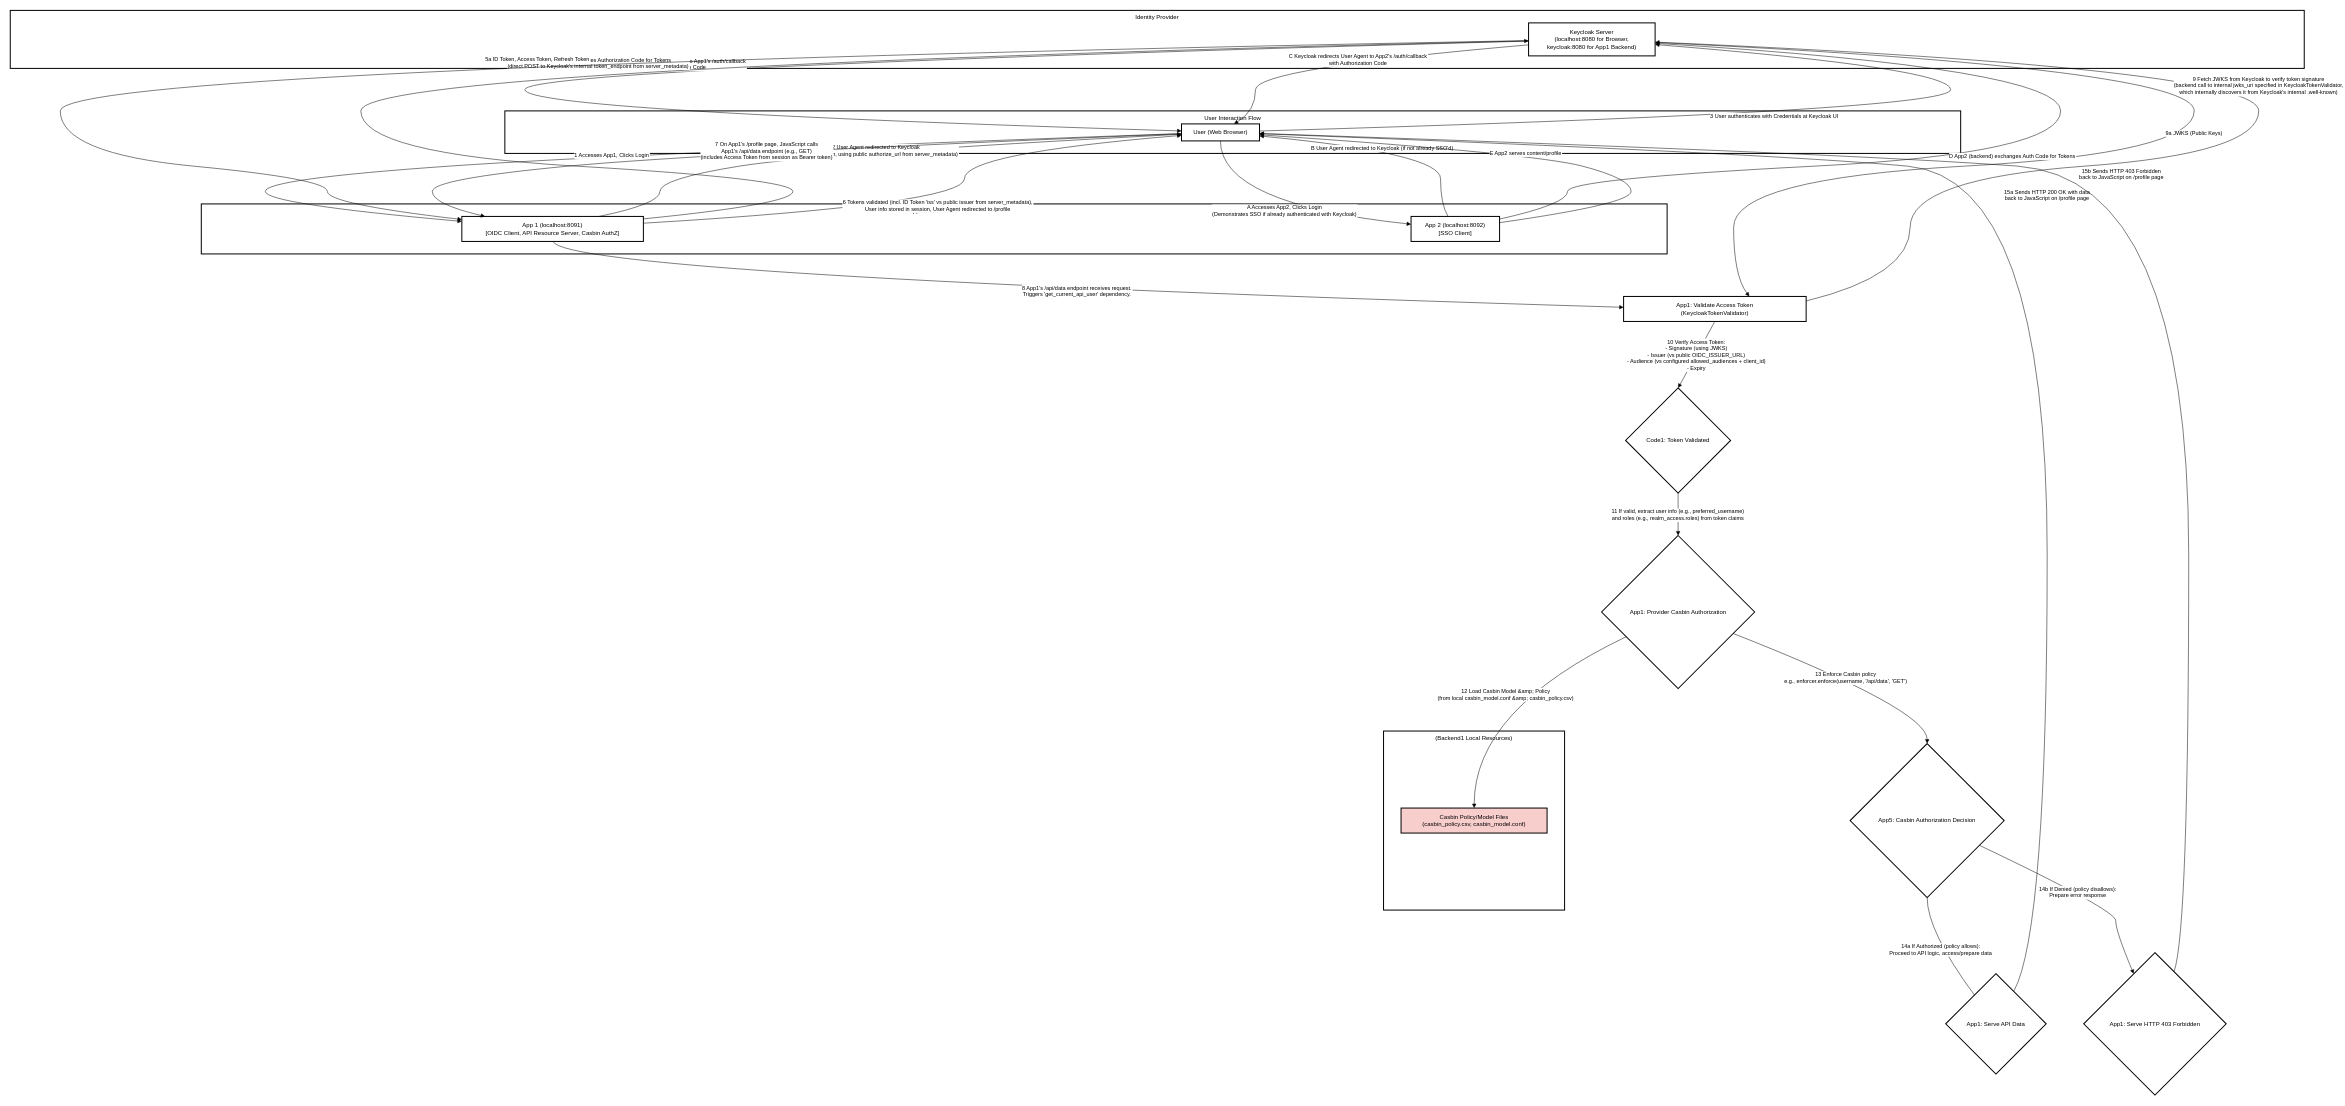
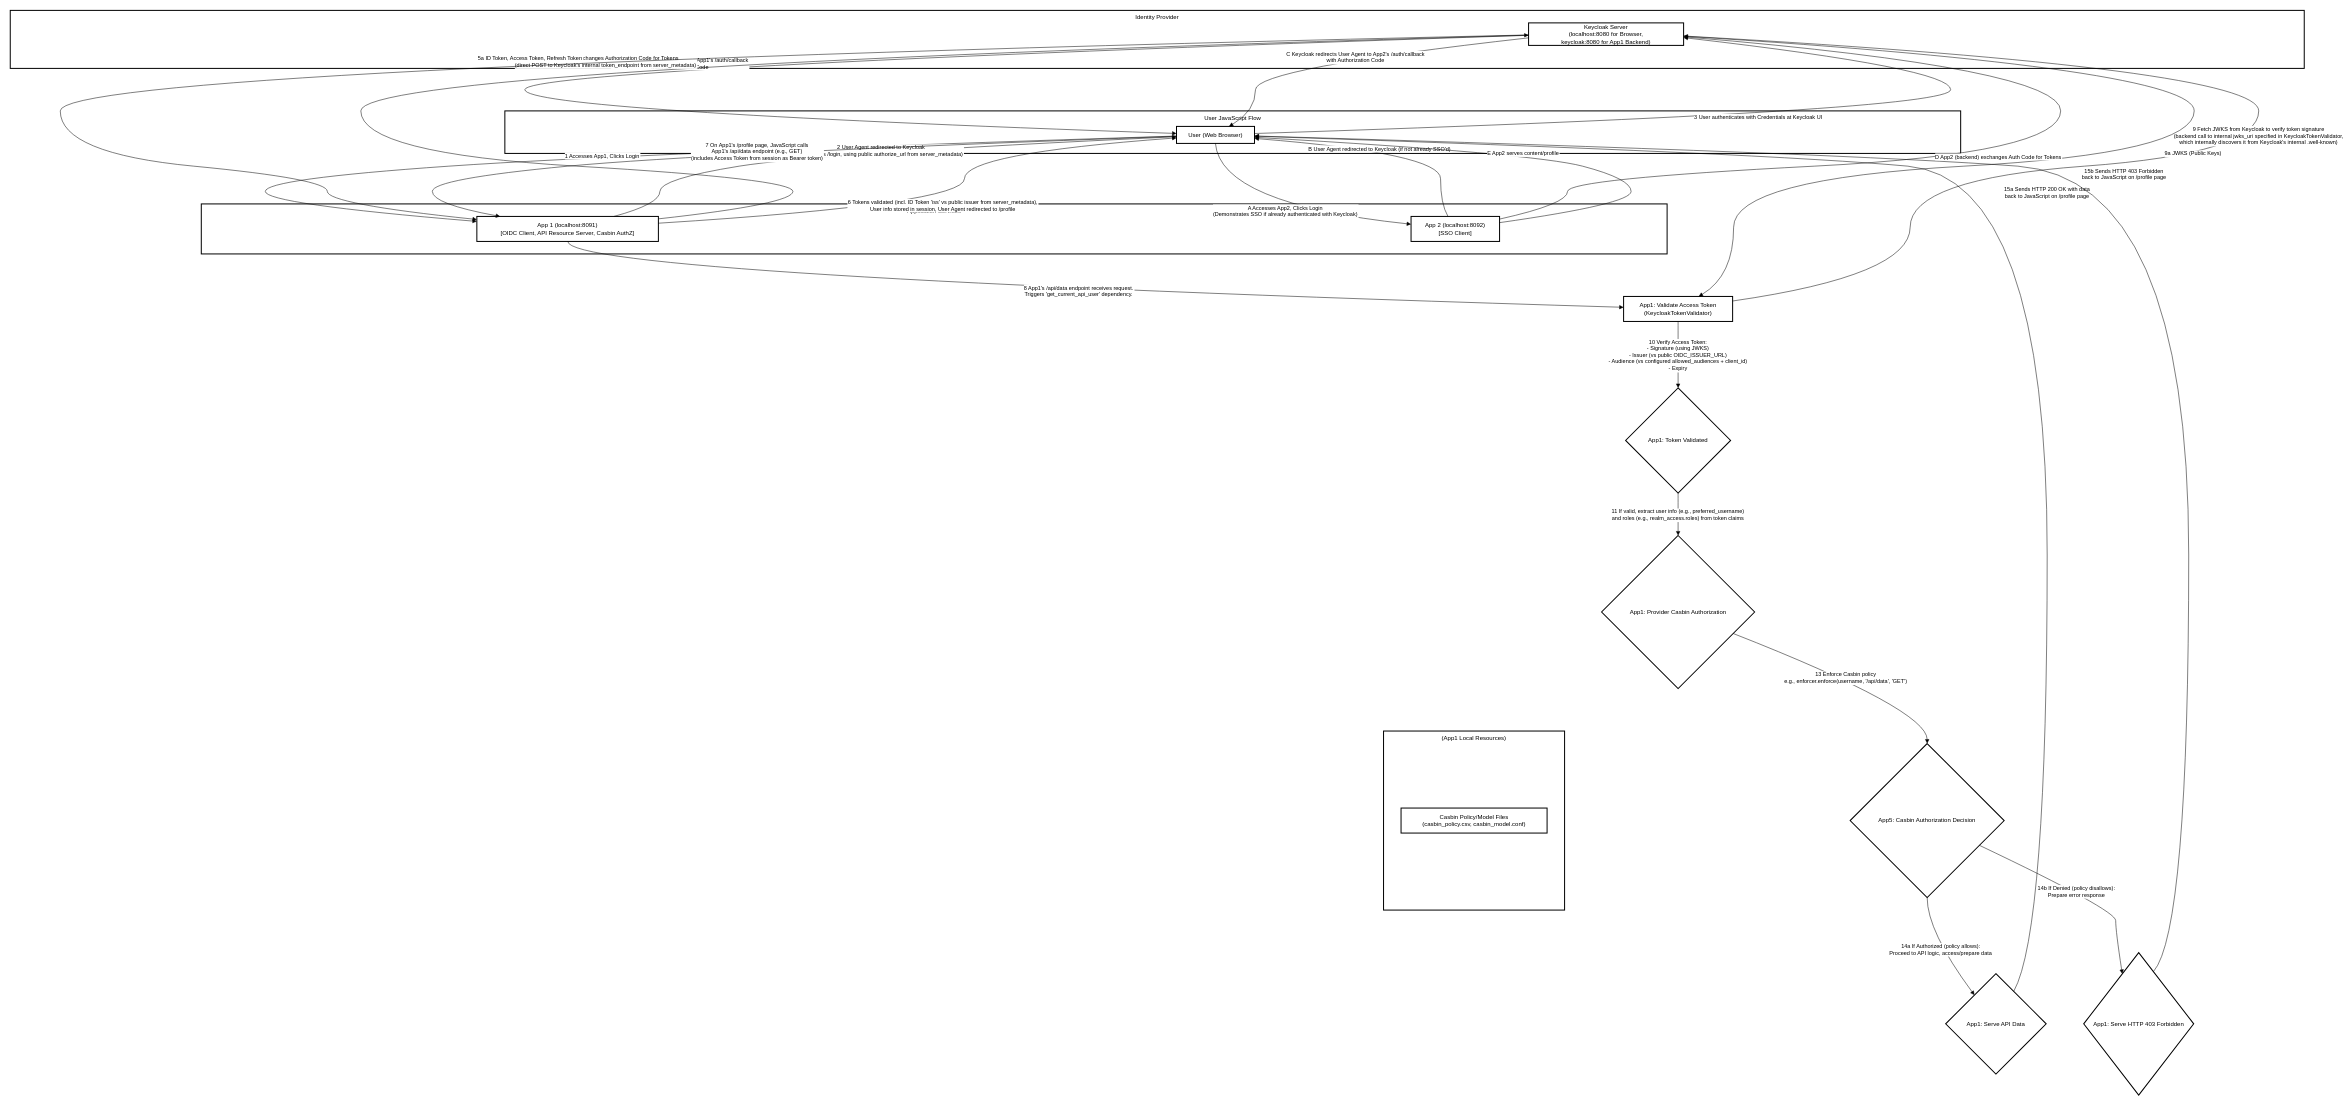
node "Keycloak Server (localhost:8080 for Browser, keycloak:8080 for App1 Backend)": size 127x33 -> 155x23
node "User Interaction Flow": label "User Interaction Flow" -> "User JavaScript Flow"
node "User (Web Browser)": moved (1220, 132) -> (1215, 135)
node "Application Access": label "Application Access" -> "Application Services"
node "App 1 (localhost:8091) [OIDC Client, API Resource Server, Casbin AuthZ]": moved (553, 229) -> (568, 229)
node "App1: Validate Access Token (KeycloakTokenValidator)": size 183x25 -> 109x25
node "Code1: Token Validated": label "Code1: Token Validated" -> "App1: Token Validated"
edge "App1: Provider Casbin Authorization" -> "Casbin Policy/Model Files (casbin_policy.csv, casbin_model.conf)": removed, label "12 Load Casbin Model &amp; Policy (from local casbin_model.conf &amp; casbin_policy.csv)"
node "(Backend1 Local Resources)": label "(Backend1 Local Resources)" -> "(App1 Local Resources)"
node "Casbin Policy/Model Files (casbin_policy.csv, casbin_model.conf)": fillcolor #f8cecc -> #ffffff
edge "App5: Casbin Authorization Decision" -- "App1: Serve API Data": arrowhead none -> block
node "App1: Serve HTTP 403 Forbidden": size 143x143 -> 110x143
